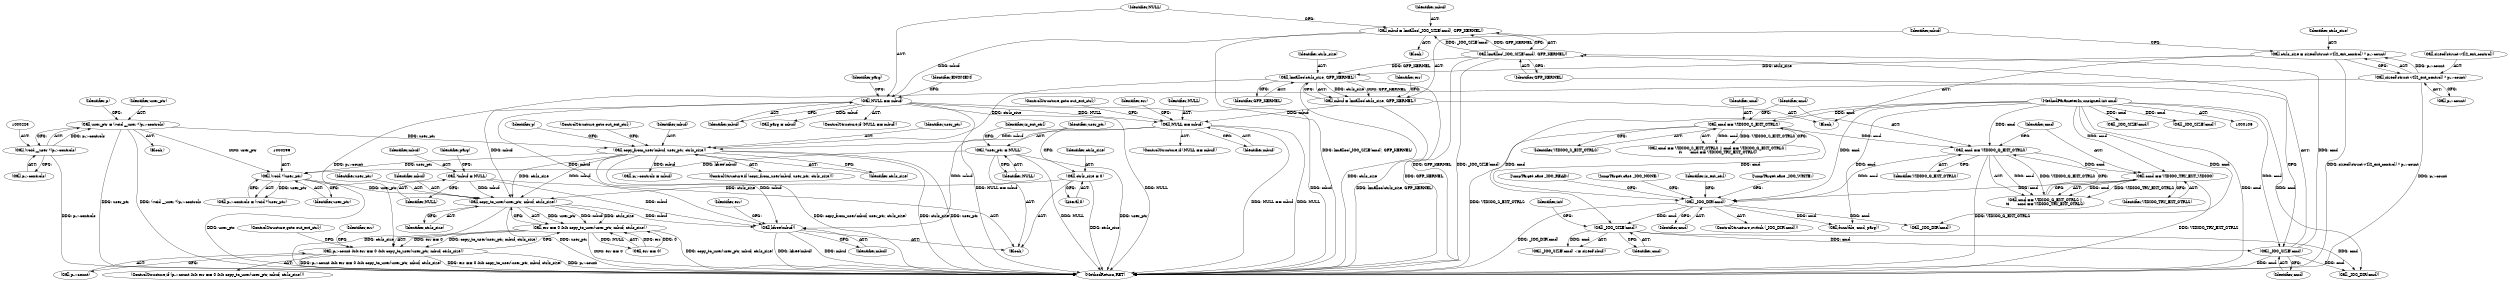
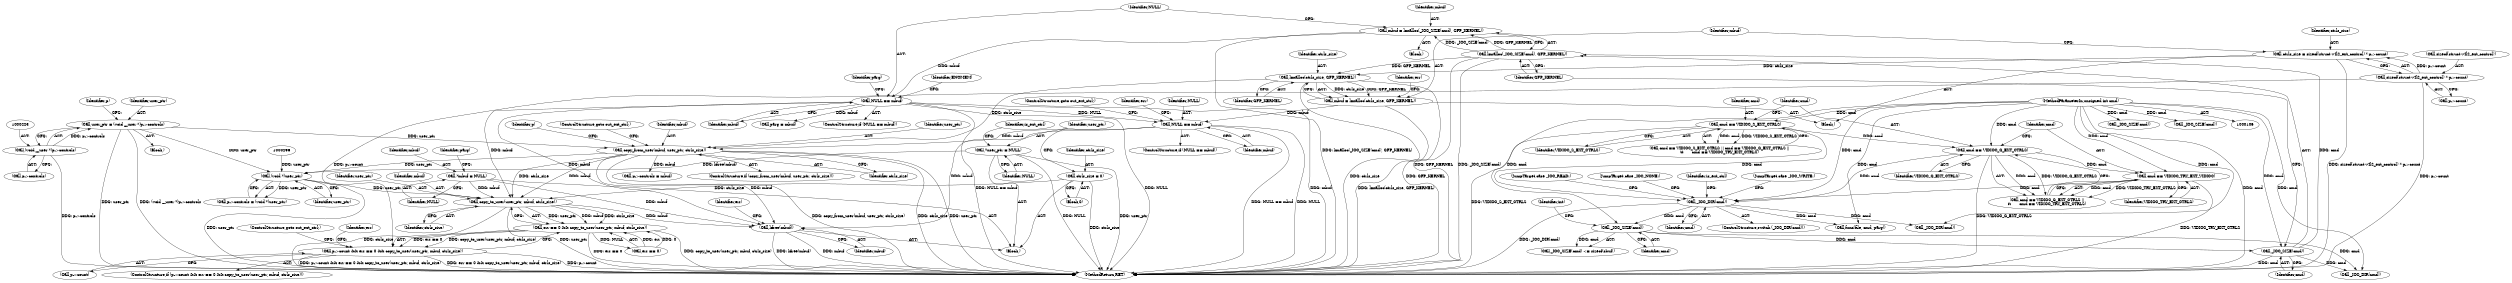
edge "1000296" -> "(Call,(void *)user_ptr)": label "AST: " -> "DDG: user_ptr"
node "(Literal,0)": label "(Literal,0)" -> "(Block,0)"
